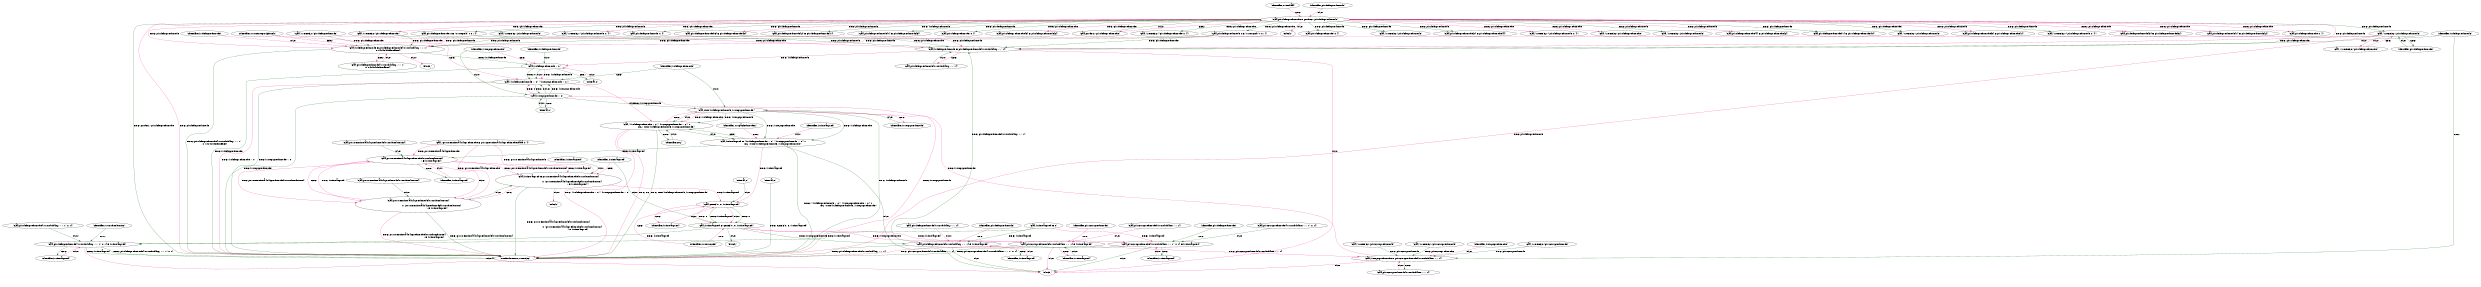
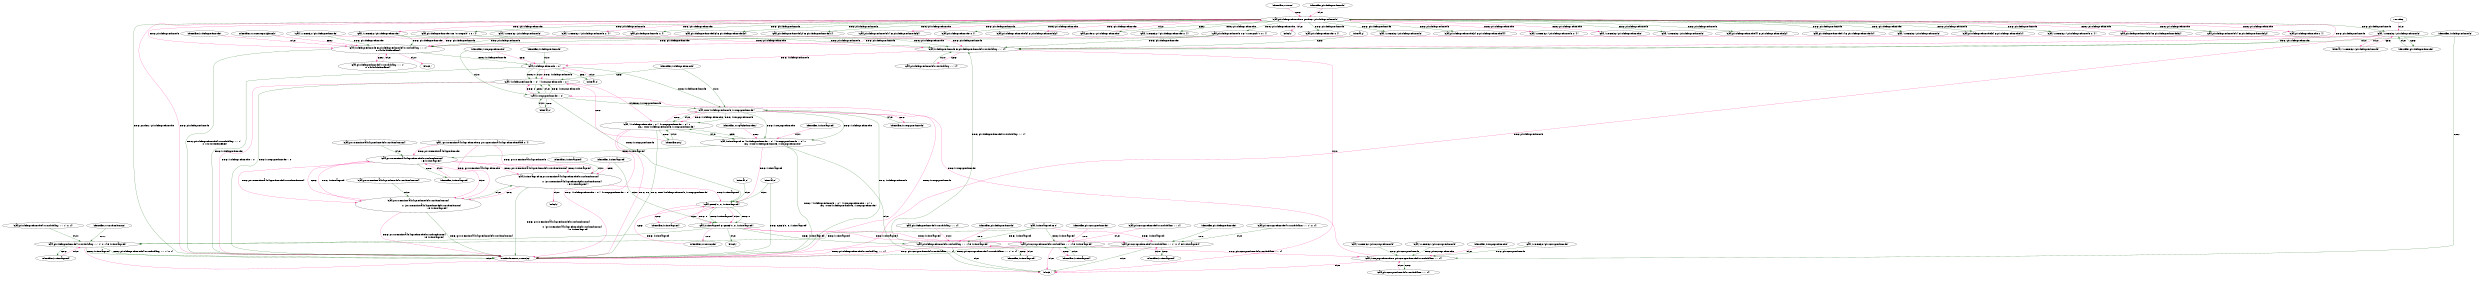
node "(Identifier,u1_mbaff)": label "(Identifier,u1_mbaff)" -> "(Identifier,u1_use)"
node "1001952": added
edge "(Call,pi1_left_pred_mode = ps_dec->pi1_left_pred_mode)" -> "(Call,pi1_left_pred_mode[3] = pi1_left_pred_mode[1])": color deeppink -> darkgreen
edge "(Call,pi1_left_pred_mode = ps_dec->pi1_left_pred_mode)" -> "(Call,pi1_left_pred_mode[1] = pi1_left_pred_mode[2])": color deeppink -> darkgreen
edge "(Call,pi1_left_pred_mode = ps_dec->pi1_left_pred_mode)" -> "(Call,pi1_left_pred_mode[7] = pi1_left_pred_mode[3])": color darkgreen -> deeppink
edge "(Call,pi1_left_pred_mode = ps_dec->pi1_left_pred_mode)" -> "(Call,pi1_left_pred_mode[4] = pi1_left_pred_mode[2])": color deeppink -> darkgreen
edge "(Call,pi1_left_pred_mode = ps_dec->pi1_left_pred_mode)" -> "(Call,pi1_left_pred_mode[1] = pi1_left_pred_mode[0])": reversed
edge "(Call,ps_dec->pi1_left_pred_mode)" -> "(Call,pi1_left_pred_mode = ps_dec->pi1_left_pred_mode)": color darkgreen -> deeppink
edge "(Call,pi1_left_pred_mode = ps_dec->pi1_left_pred_mode)" -> "(Call,pi1_left_pred_mode[6] = pi1_left_pred_mode[3])": color deeppink -> darkgreen
edge "(Call,pi1_left_pred_mode = ps_dec->pi1_left_pred_mode)" -> "(Call,ps_dec->pi1_left_pred_mode)": color deeppink -> darkgreen
edge "(Call,pi1_left_pred_mode = ps_dec->pi1_left_pred_mode)" -> "(Call,pi1_left_pred_mode[2] = pi1_left_pred_mode[1])": label "DDG: i1_left_pred_mode" -> "DDG: pi1_left_pred_mode"
node "(Literal,2)": added
edge "(Identifier,u1_use_top_right_mb)" -> "(Call,(i1_left_pred_mode < 0) | (i1_top_pred_mode < 0))": now "(Identifier,DC)" -> "(Call,(i1_left_pred_mode < 0) | (i1_top_pred_mode < 0))"
node "(Call,*(WORD32*)pi1_left_pred_mode)": label "(Call,*(WORD32*)pi1_left_pred_mode)" -> "(Literal,*(WORD32*)pi1_left_pred_mode)"
edge "(Call,i1_left_pred_mode < 0)" -> "(Call,MIN(i1_left_pred_mode, i1_top_pred_mode))": added, label "DDG: i1_left_pred_mode"
edge "(Call,(i1_left_pred_mode < 0) | (i1_top_pred_mode < 0))" -> "(Call,i1_top_pred_mode < 0)": label "DDG: 8" -> "CFG: "
edge "(Call,i1_top_pred_mode < 0)" -> "(MethodReturn,WORD32)": now "(Call,i1_top_pred_mode < 0)" -> "(Call,CLIP3(0, 8, i1_intra_pred))"
edge "(Literal,8)" -> "(Call,CLIP3(0, 8, i1_intra_pred))": added, label "AST:"
edge "(Call,i1_intra_pred = 0)" -> "(Call,pi1_cur_pred_mode[u1_sub_blk_x << 1] = i1_intra_pred)": added, label "DDG: i1_intra_pred"
edge "(Identifier,u1_err_code)" -> "(Call,i1_intra_pred = CLIP3(0, 8, i1_intra_pred))": reversed
edge "(Call,i1_intra_pred = CLIP3(0, 8, i1_intra_pred))" -> "(Call,pi1_left_pred_mode[u1_sub_blk_y << 1] = i1_intra_pred)": label "DDG: i1_top_pred_mode" -> "DDG: i1_intra_pred"
edge "(Call,i1_intra_pred = CLIP3(0, 8, i1_intra_pred))" -> "(Call,pi1_cur_pred_mode[u1_sub_blk_x << 1] = i1_intra_pred)": label "DDG: i1_top_pred_mode" -> "DDG: i1_intra_pred"
edge "(Call,pi1_left_pred_mode[u1_sub_blk_y << 1] = i1_intra_pred)" -> "(MethodReturn,WORD32)": color darkgreen -> deeppink
